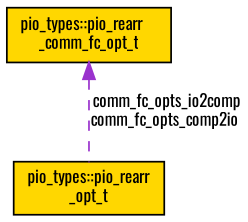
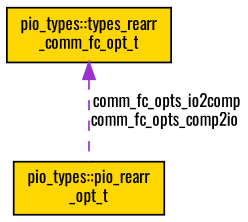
node "pio_types::pio_rearr _comm_fc_opt_t": label "pio_types::pio_rearr _comm_fc_opt_t" -> "pio_types::types_rearr _comm_fc_opt_t"
